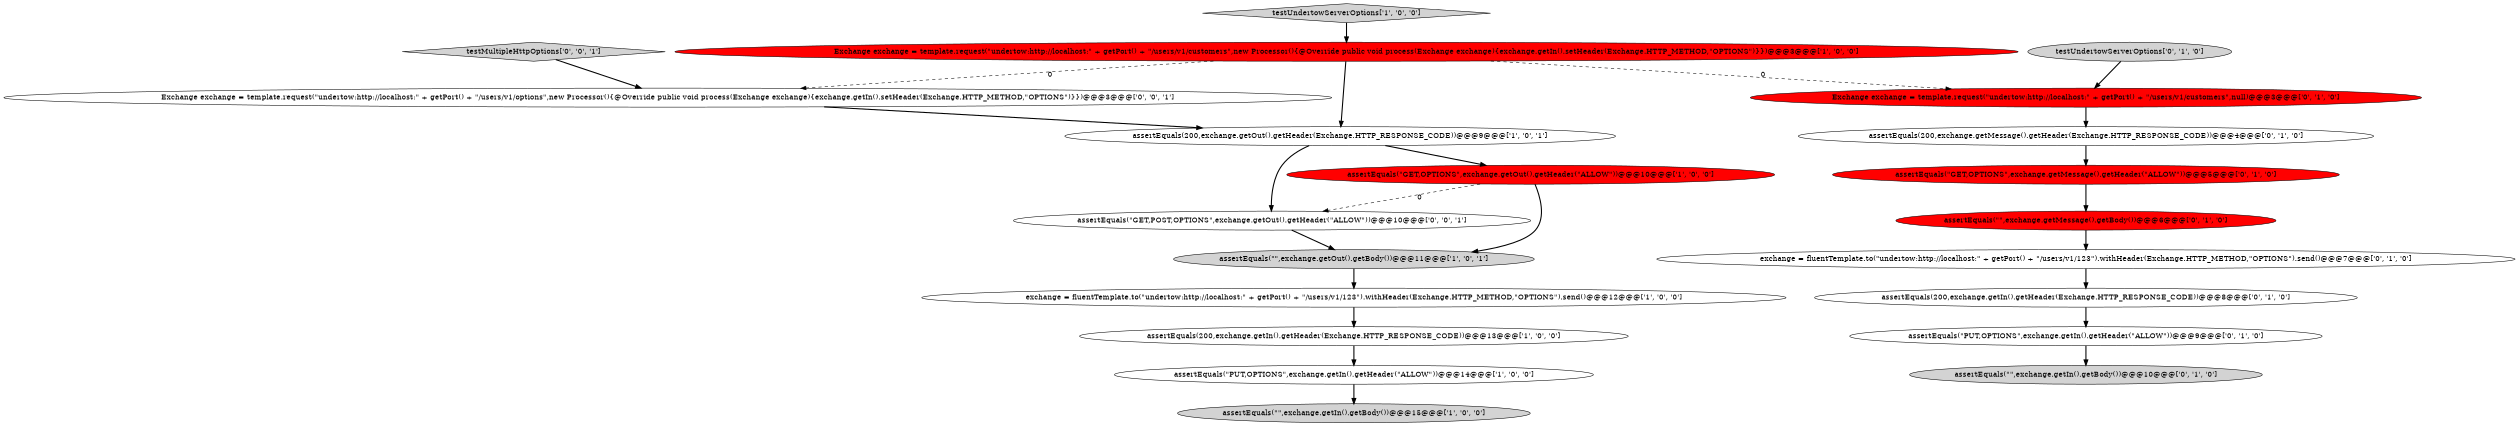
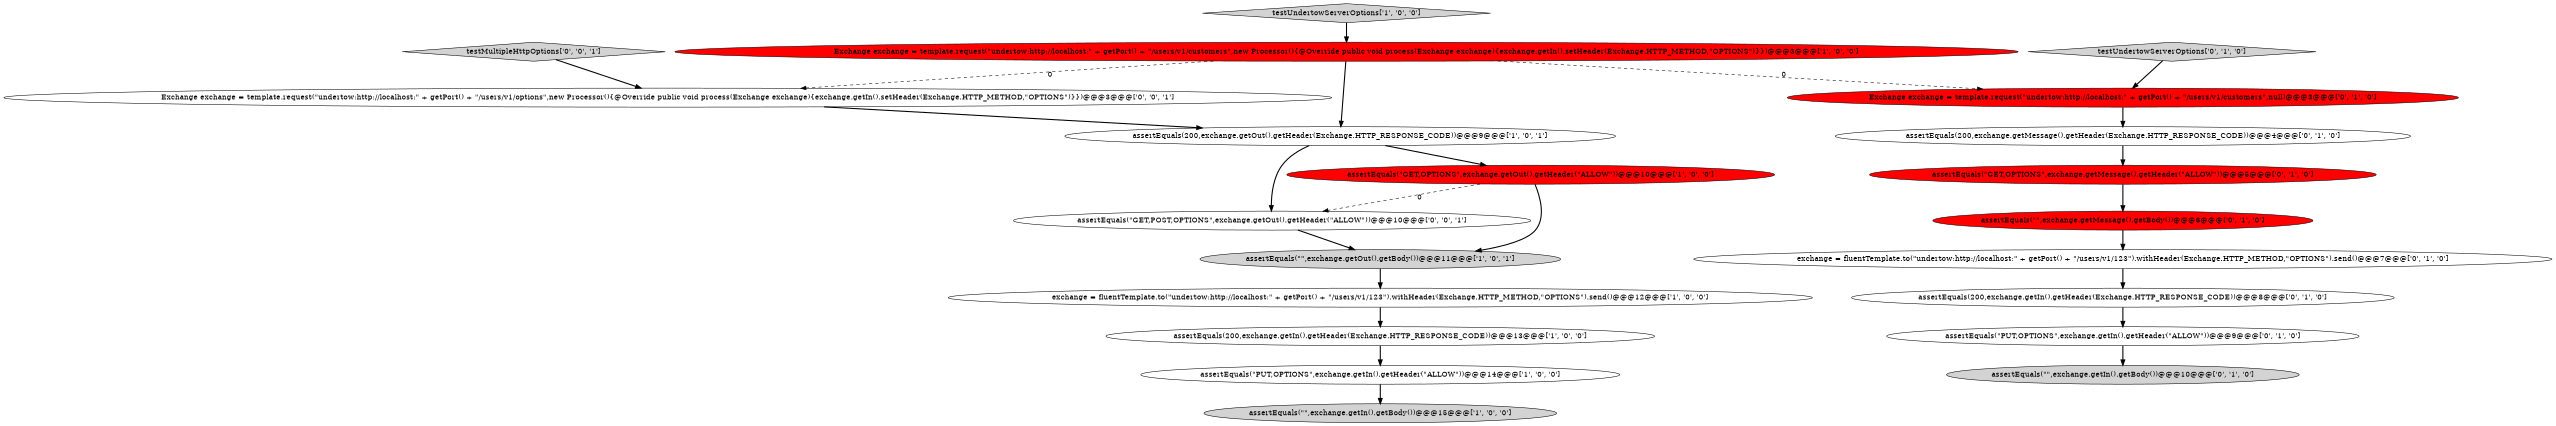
node "testUndertowServerOptions['0', '1', '0']": shape ellipse -> diamond
